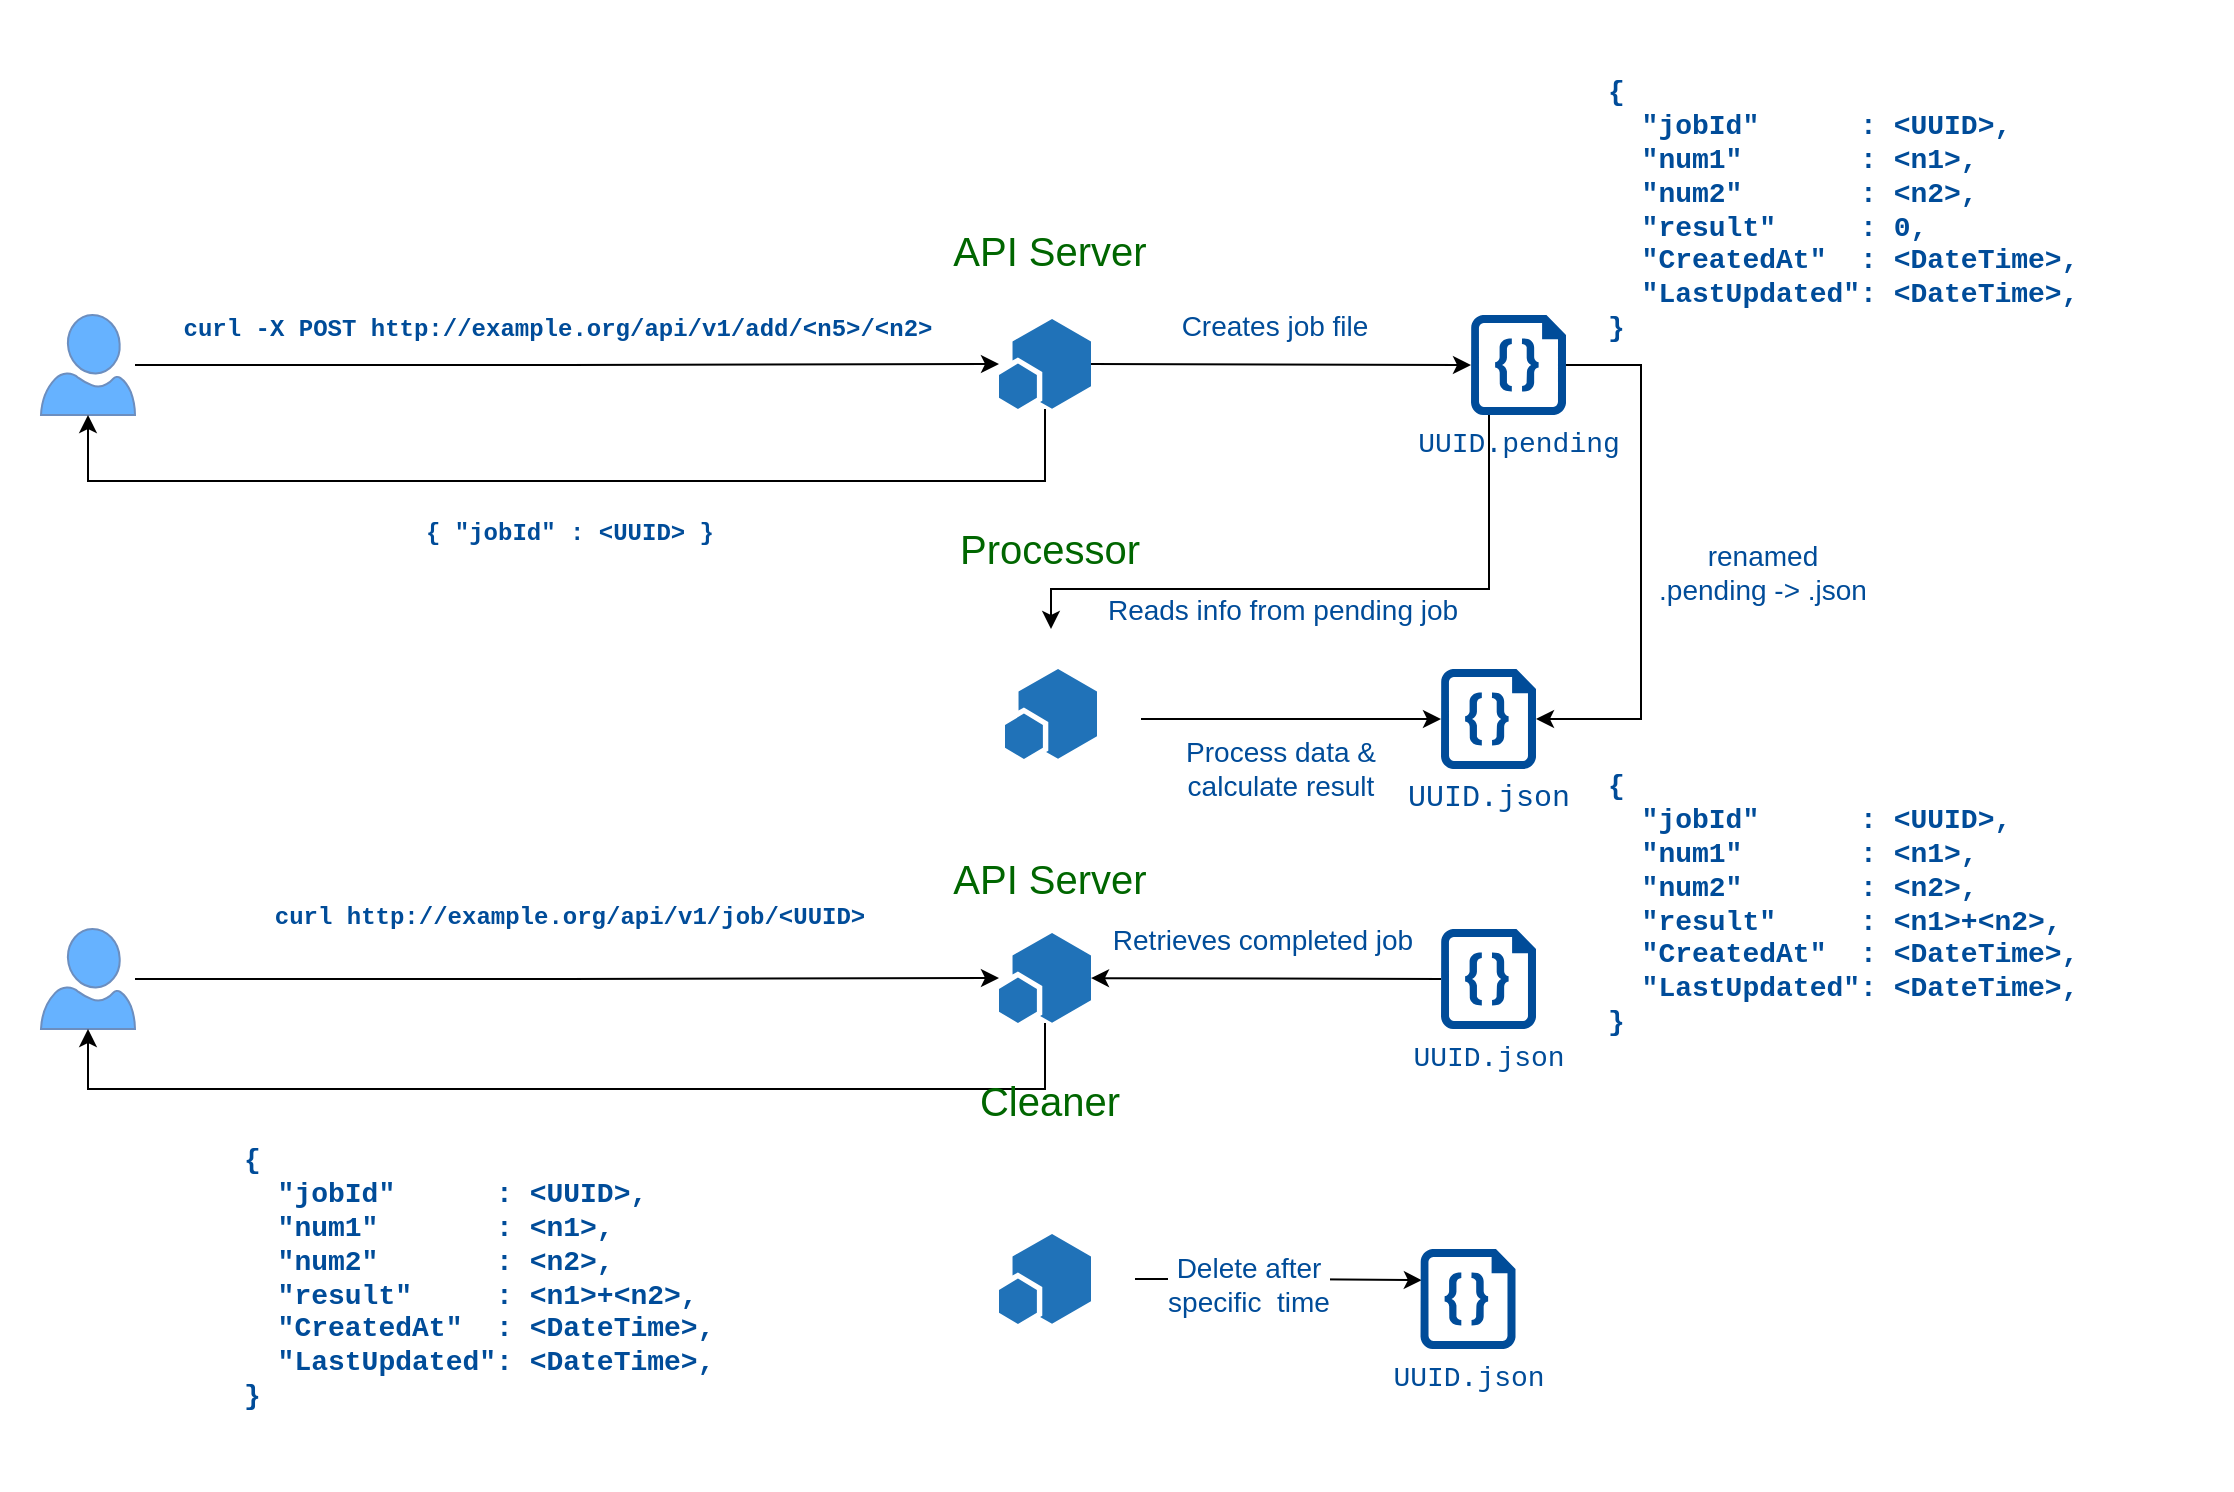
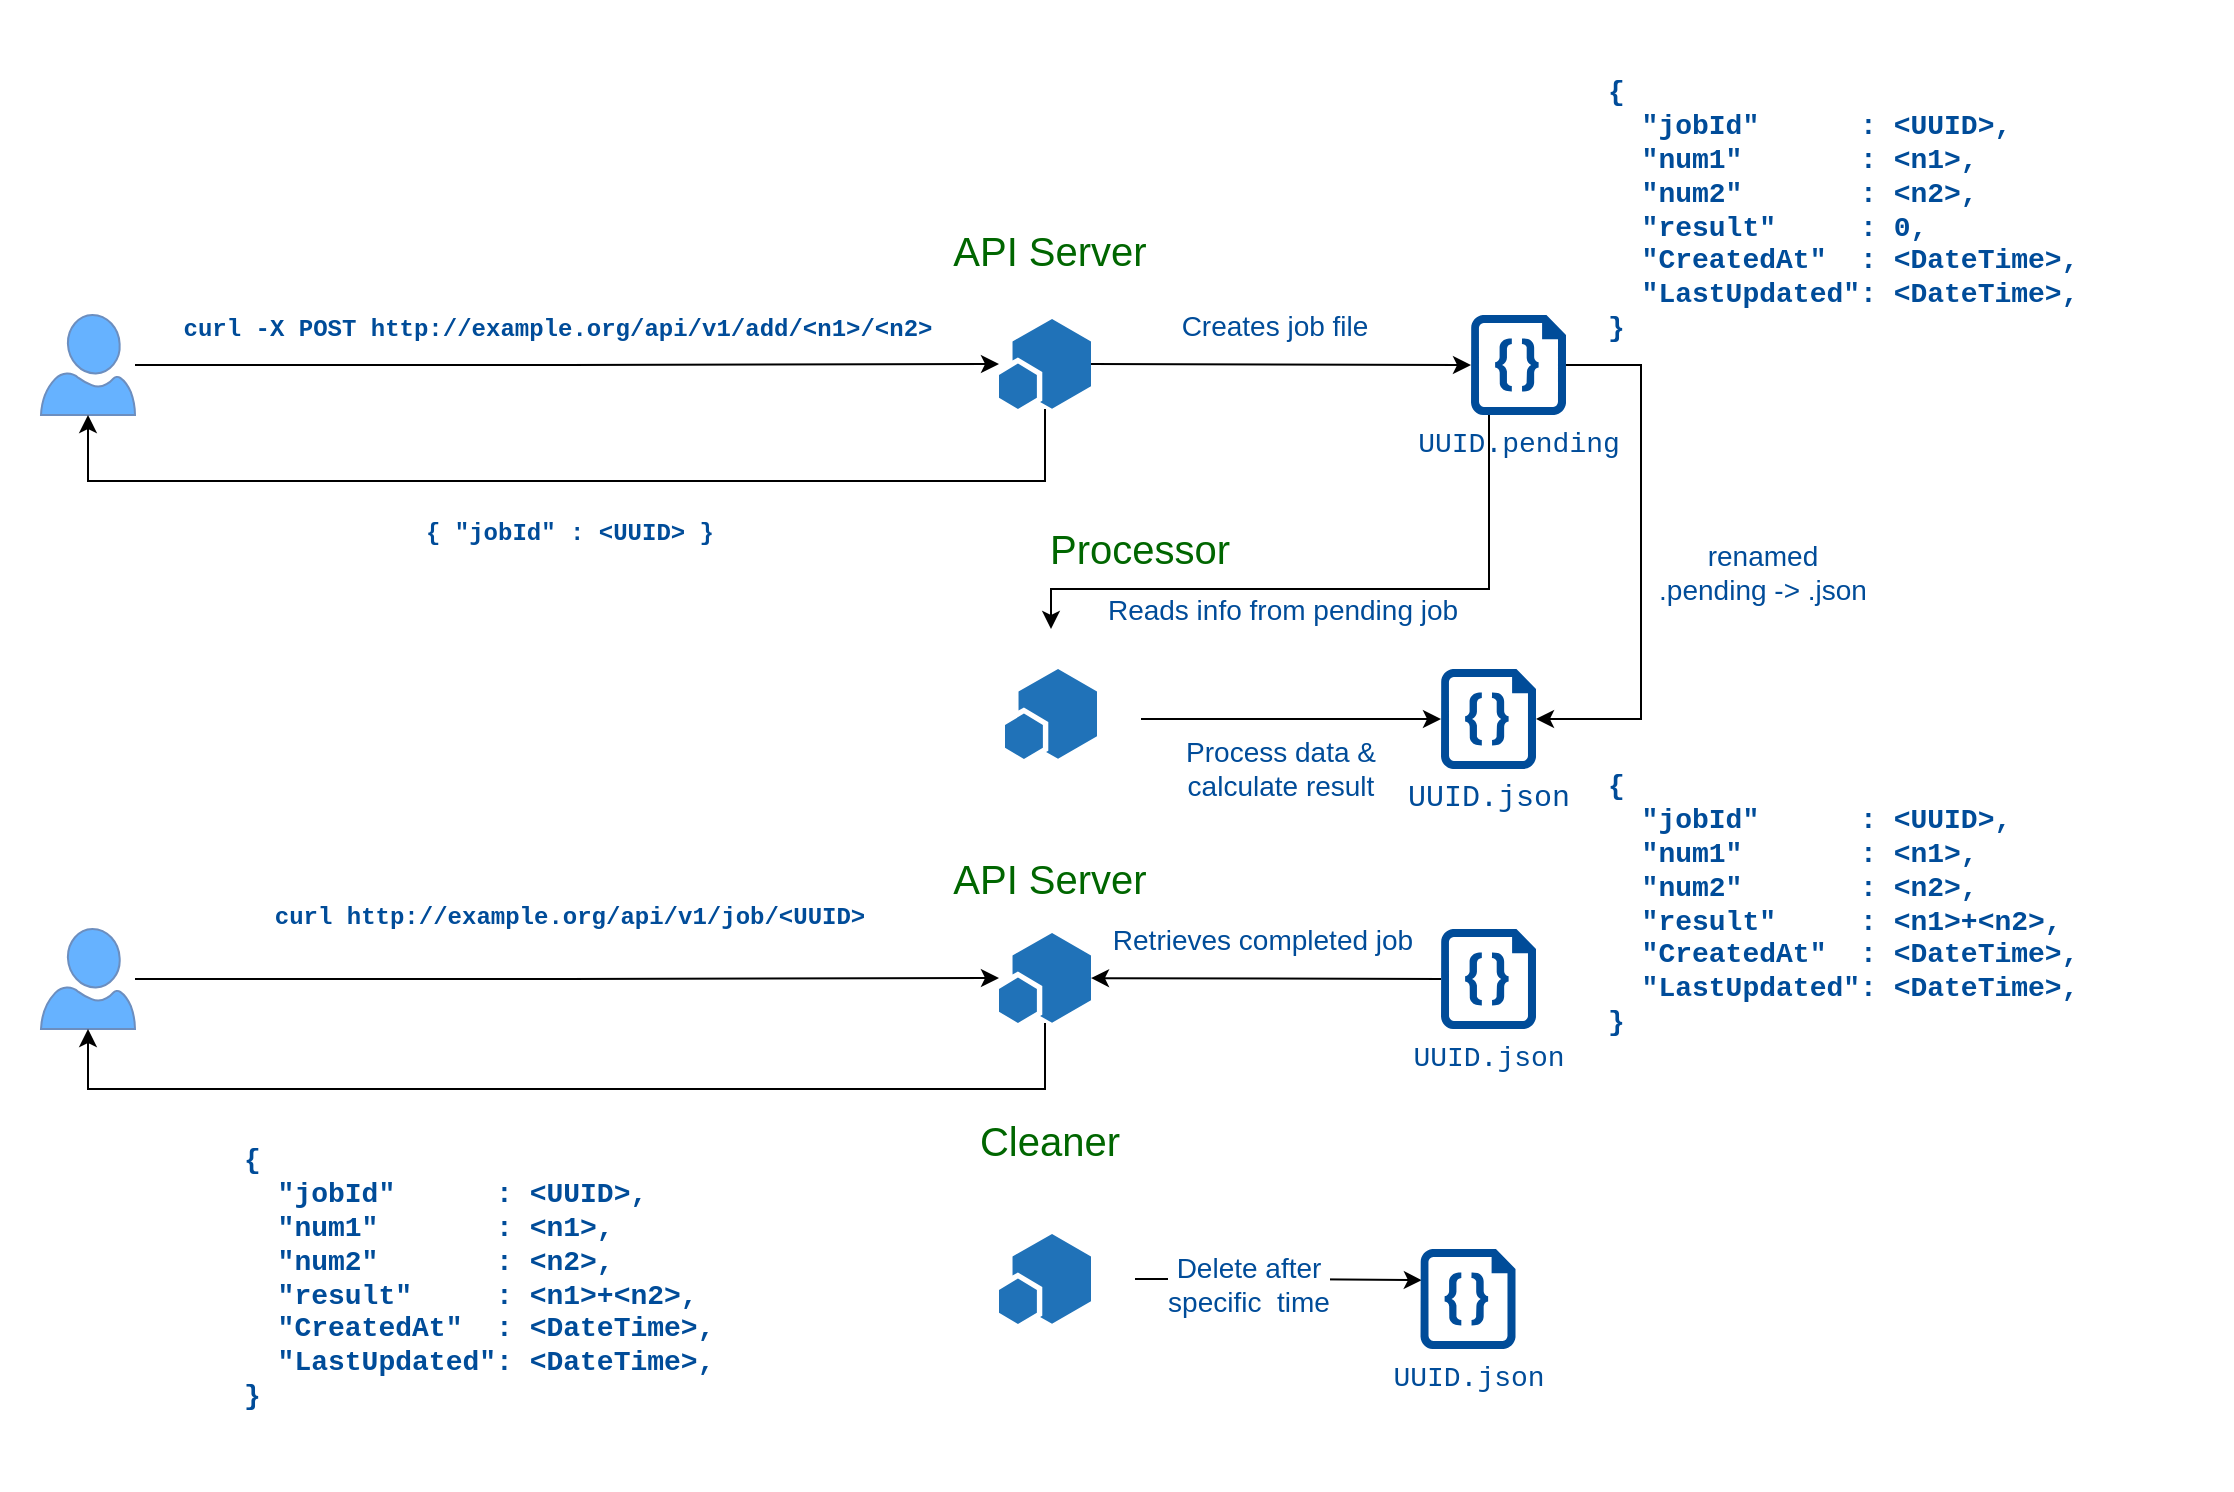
node "curl -X POST http://example.org/api/v1/add/<n5>/<n2>": label "curl -X POST http://example.org/api/v1/add/<n5>/<n2>" -> "curl -X POST http://example.org/api/v1/add/<n1>/<n2>"
node "Processor": moved (1051, 549) -> (1141, 549)
node "Cleaner": moved (1051, 1101) -> (1051, 1141)
